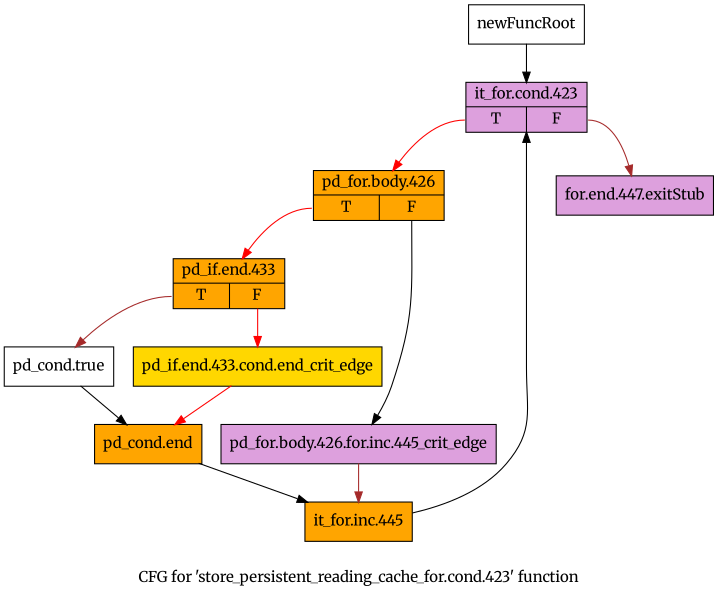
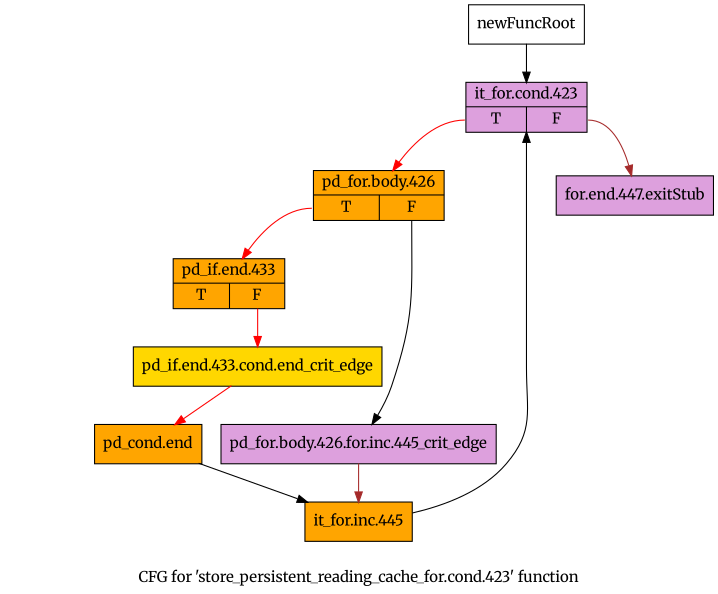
node "pd_cond.true": removed
